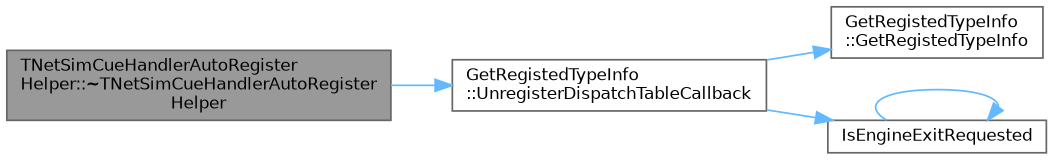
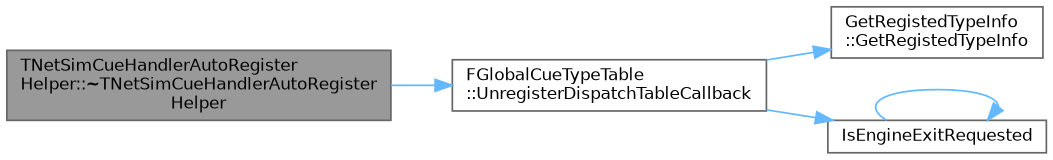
node "GetRegistedTypeInfo ::UnregisterDispatchTableCallback": label "GetRegistedTypeInfo ::UnregisterDispatchTableCallback" -> "FGlobalCueTypeTable ::UnregisterDispatchTableCallback"
